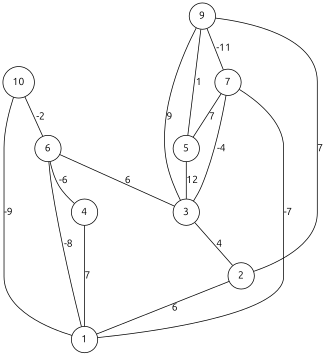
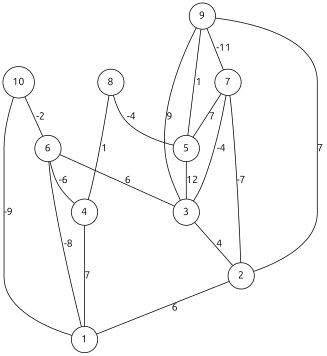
node "8": added
edge "7" -- "1": now "7" -- "2"
